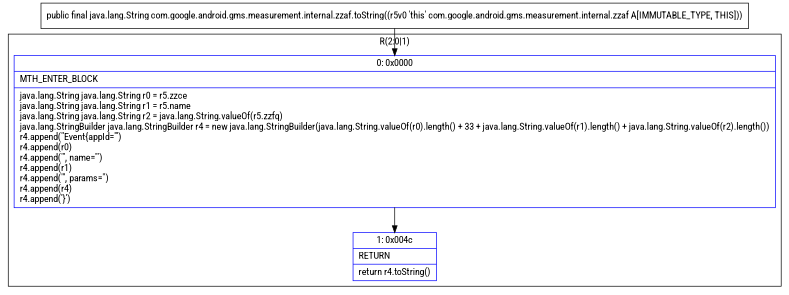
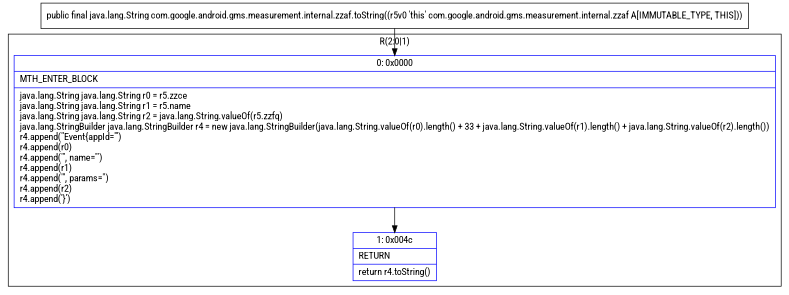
node "0: 0x0000": text "r4.append(r4)" -> "r4.append(r2)"
